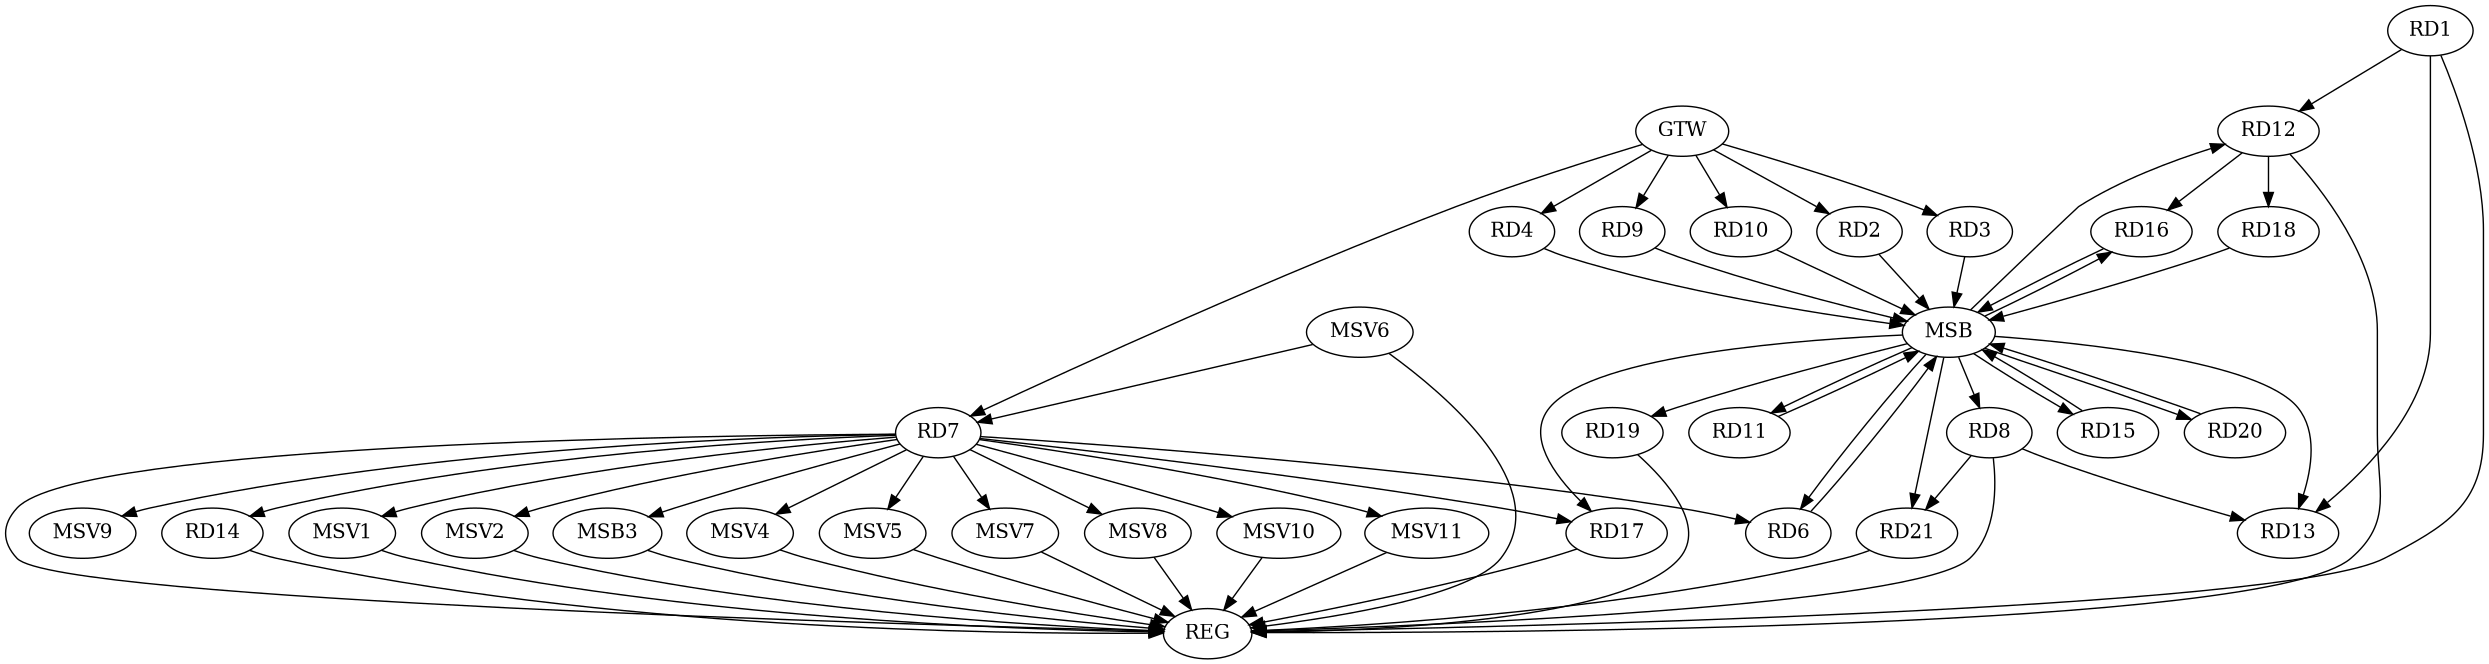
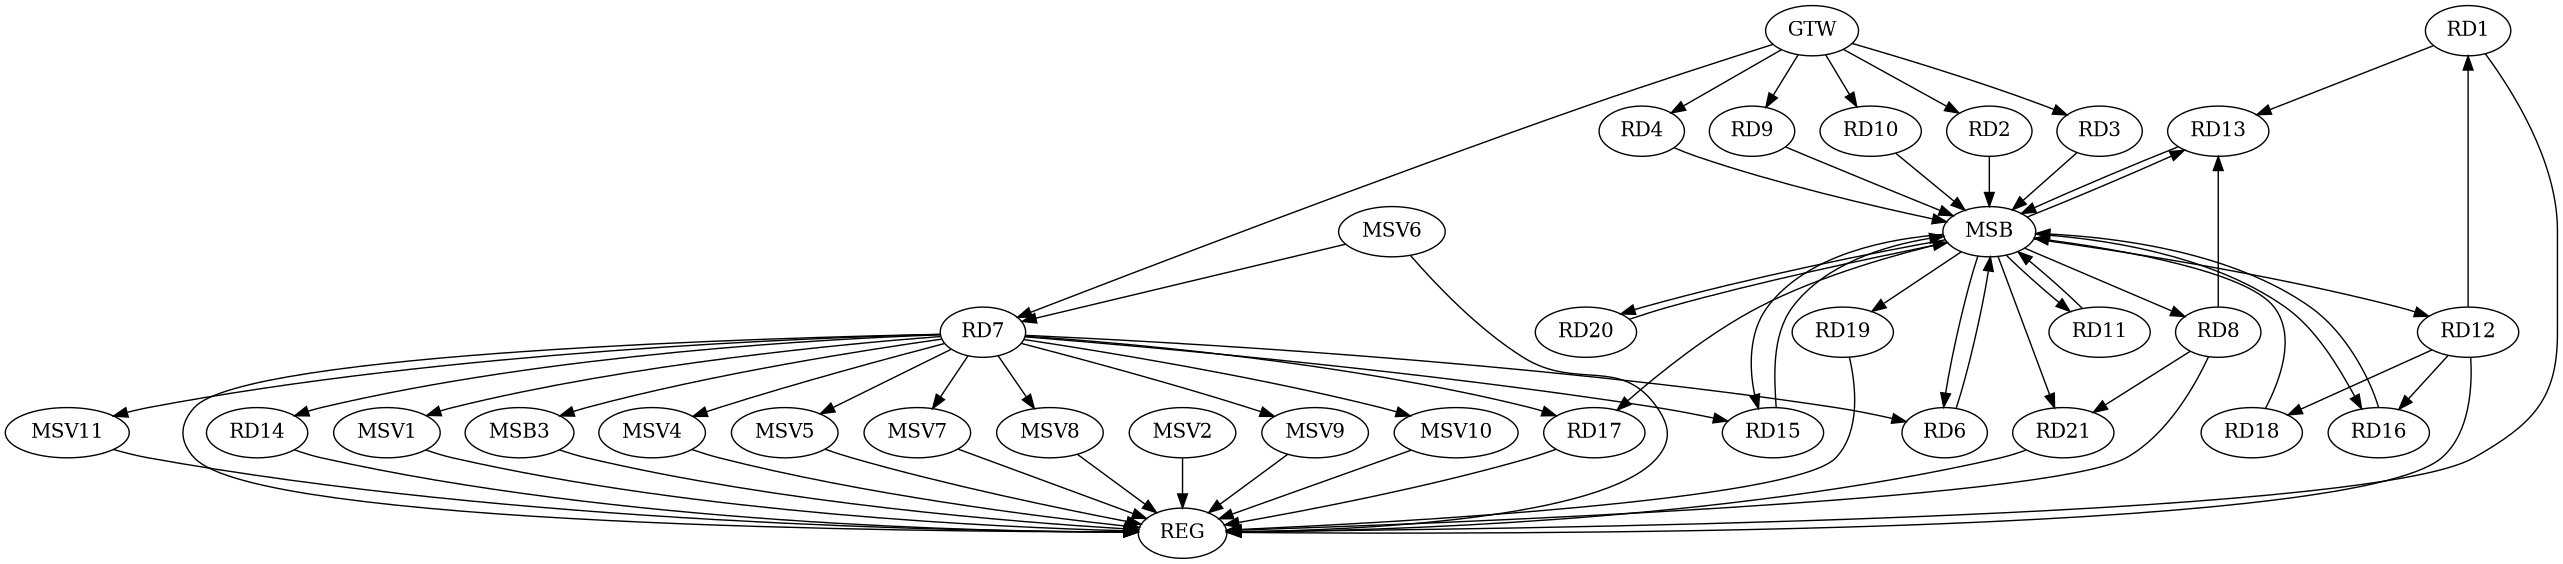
edge "RD1" -> "RD12": reversed
edge "RD13" -> "MSB": added
edge "RD7" -> "MSV2": now "RD7" -> "RD15"
edge "MSV9" -> "REG": added
